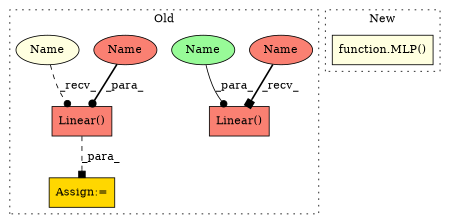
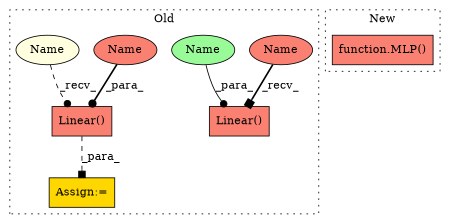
node "function.MLP()": fillcolor lightyellow -> salmon
